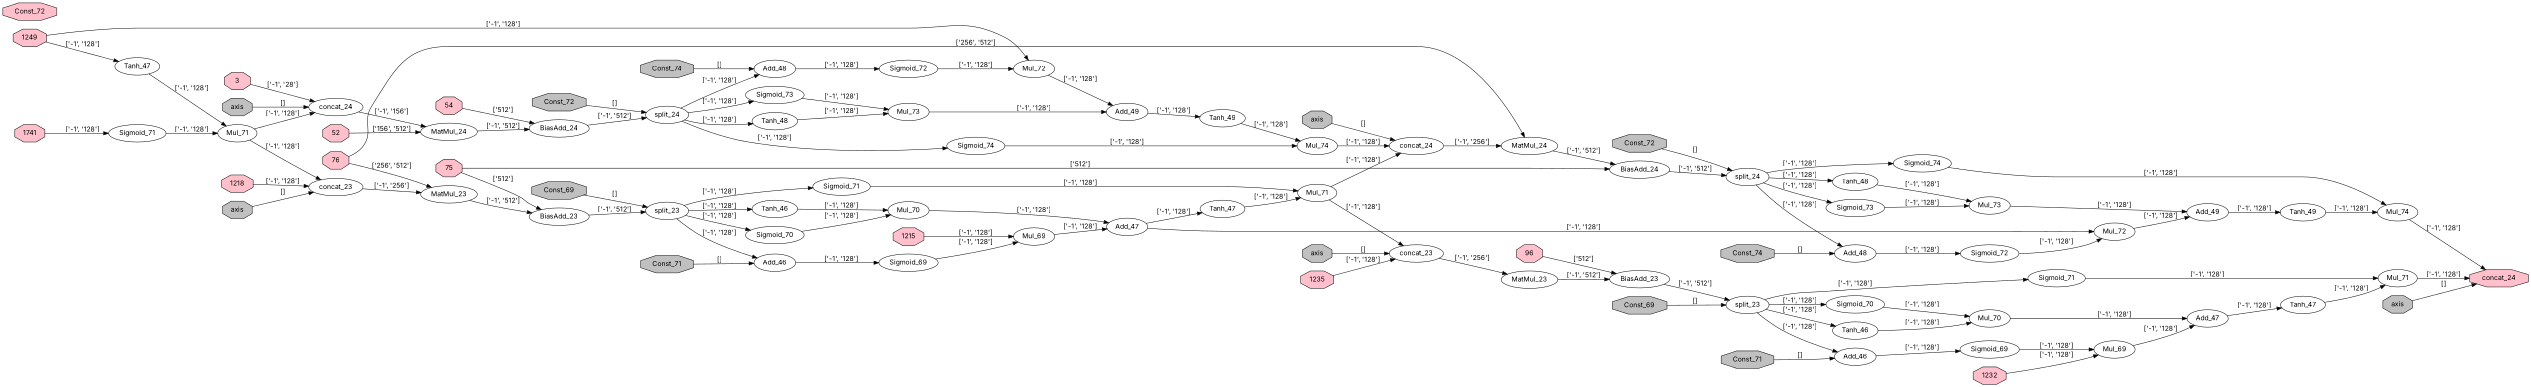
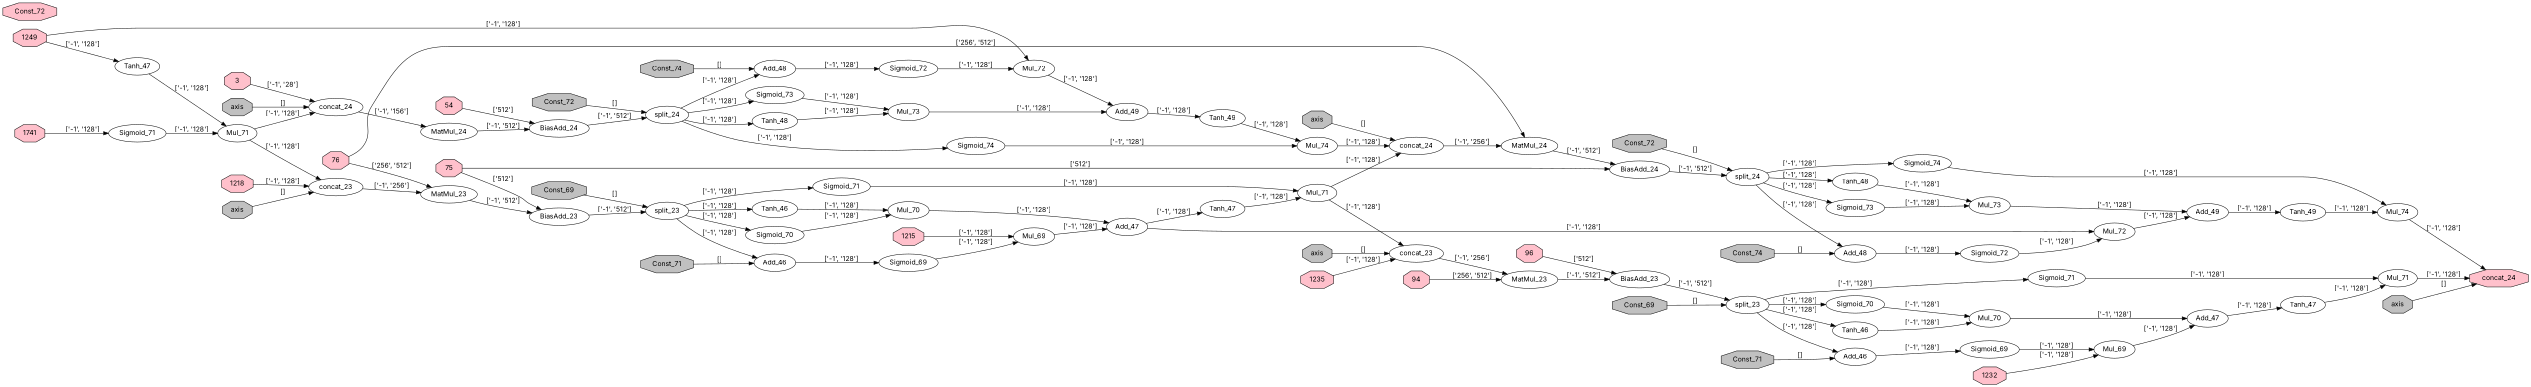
node "52": removed
node "94": added
